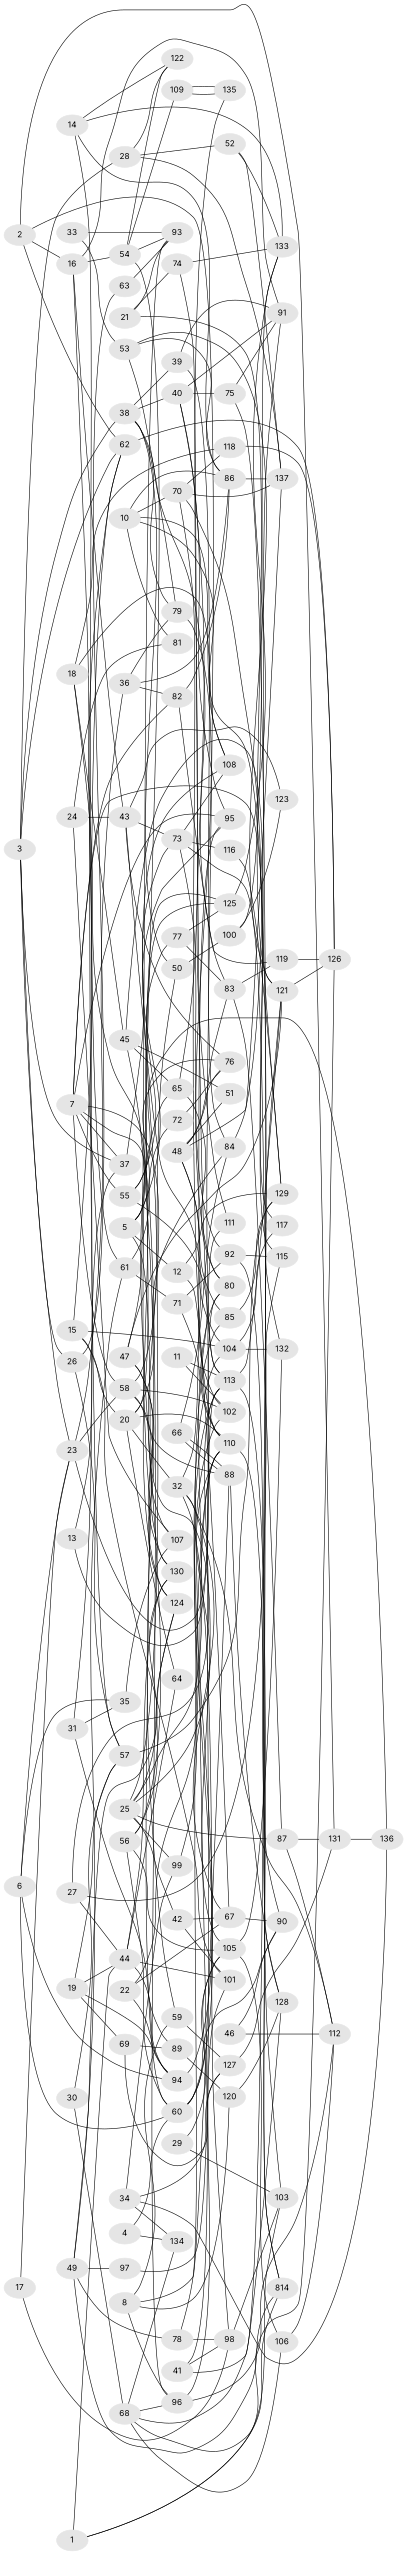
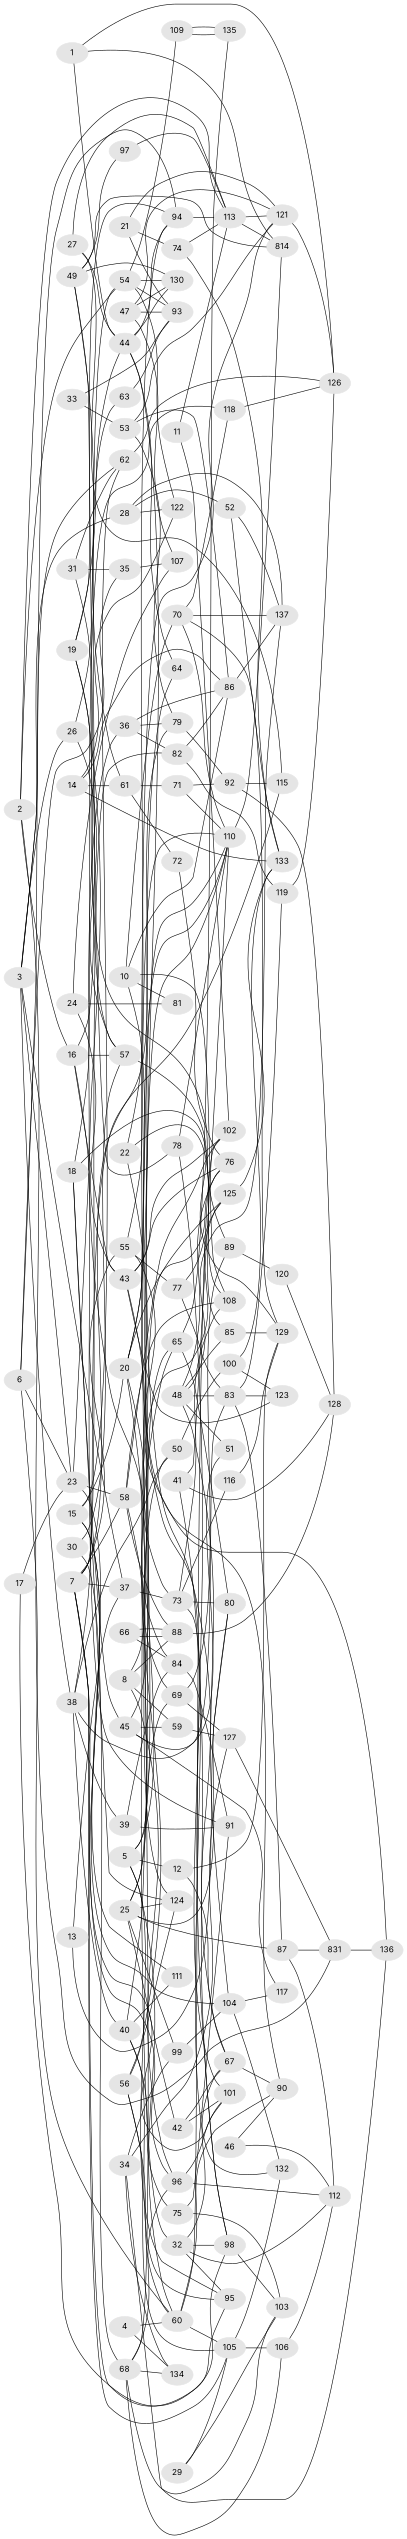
edge "2" -- "62": now "2" -- "54"
edge "91" -- "40": now "69" -- "40"
edge "83" -- "123": added
node "131": label "131" -> "831"
edge "120" -- "8": now "110" -- "8"
